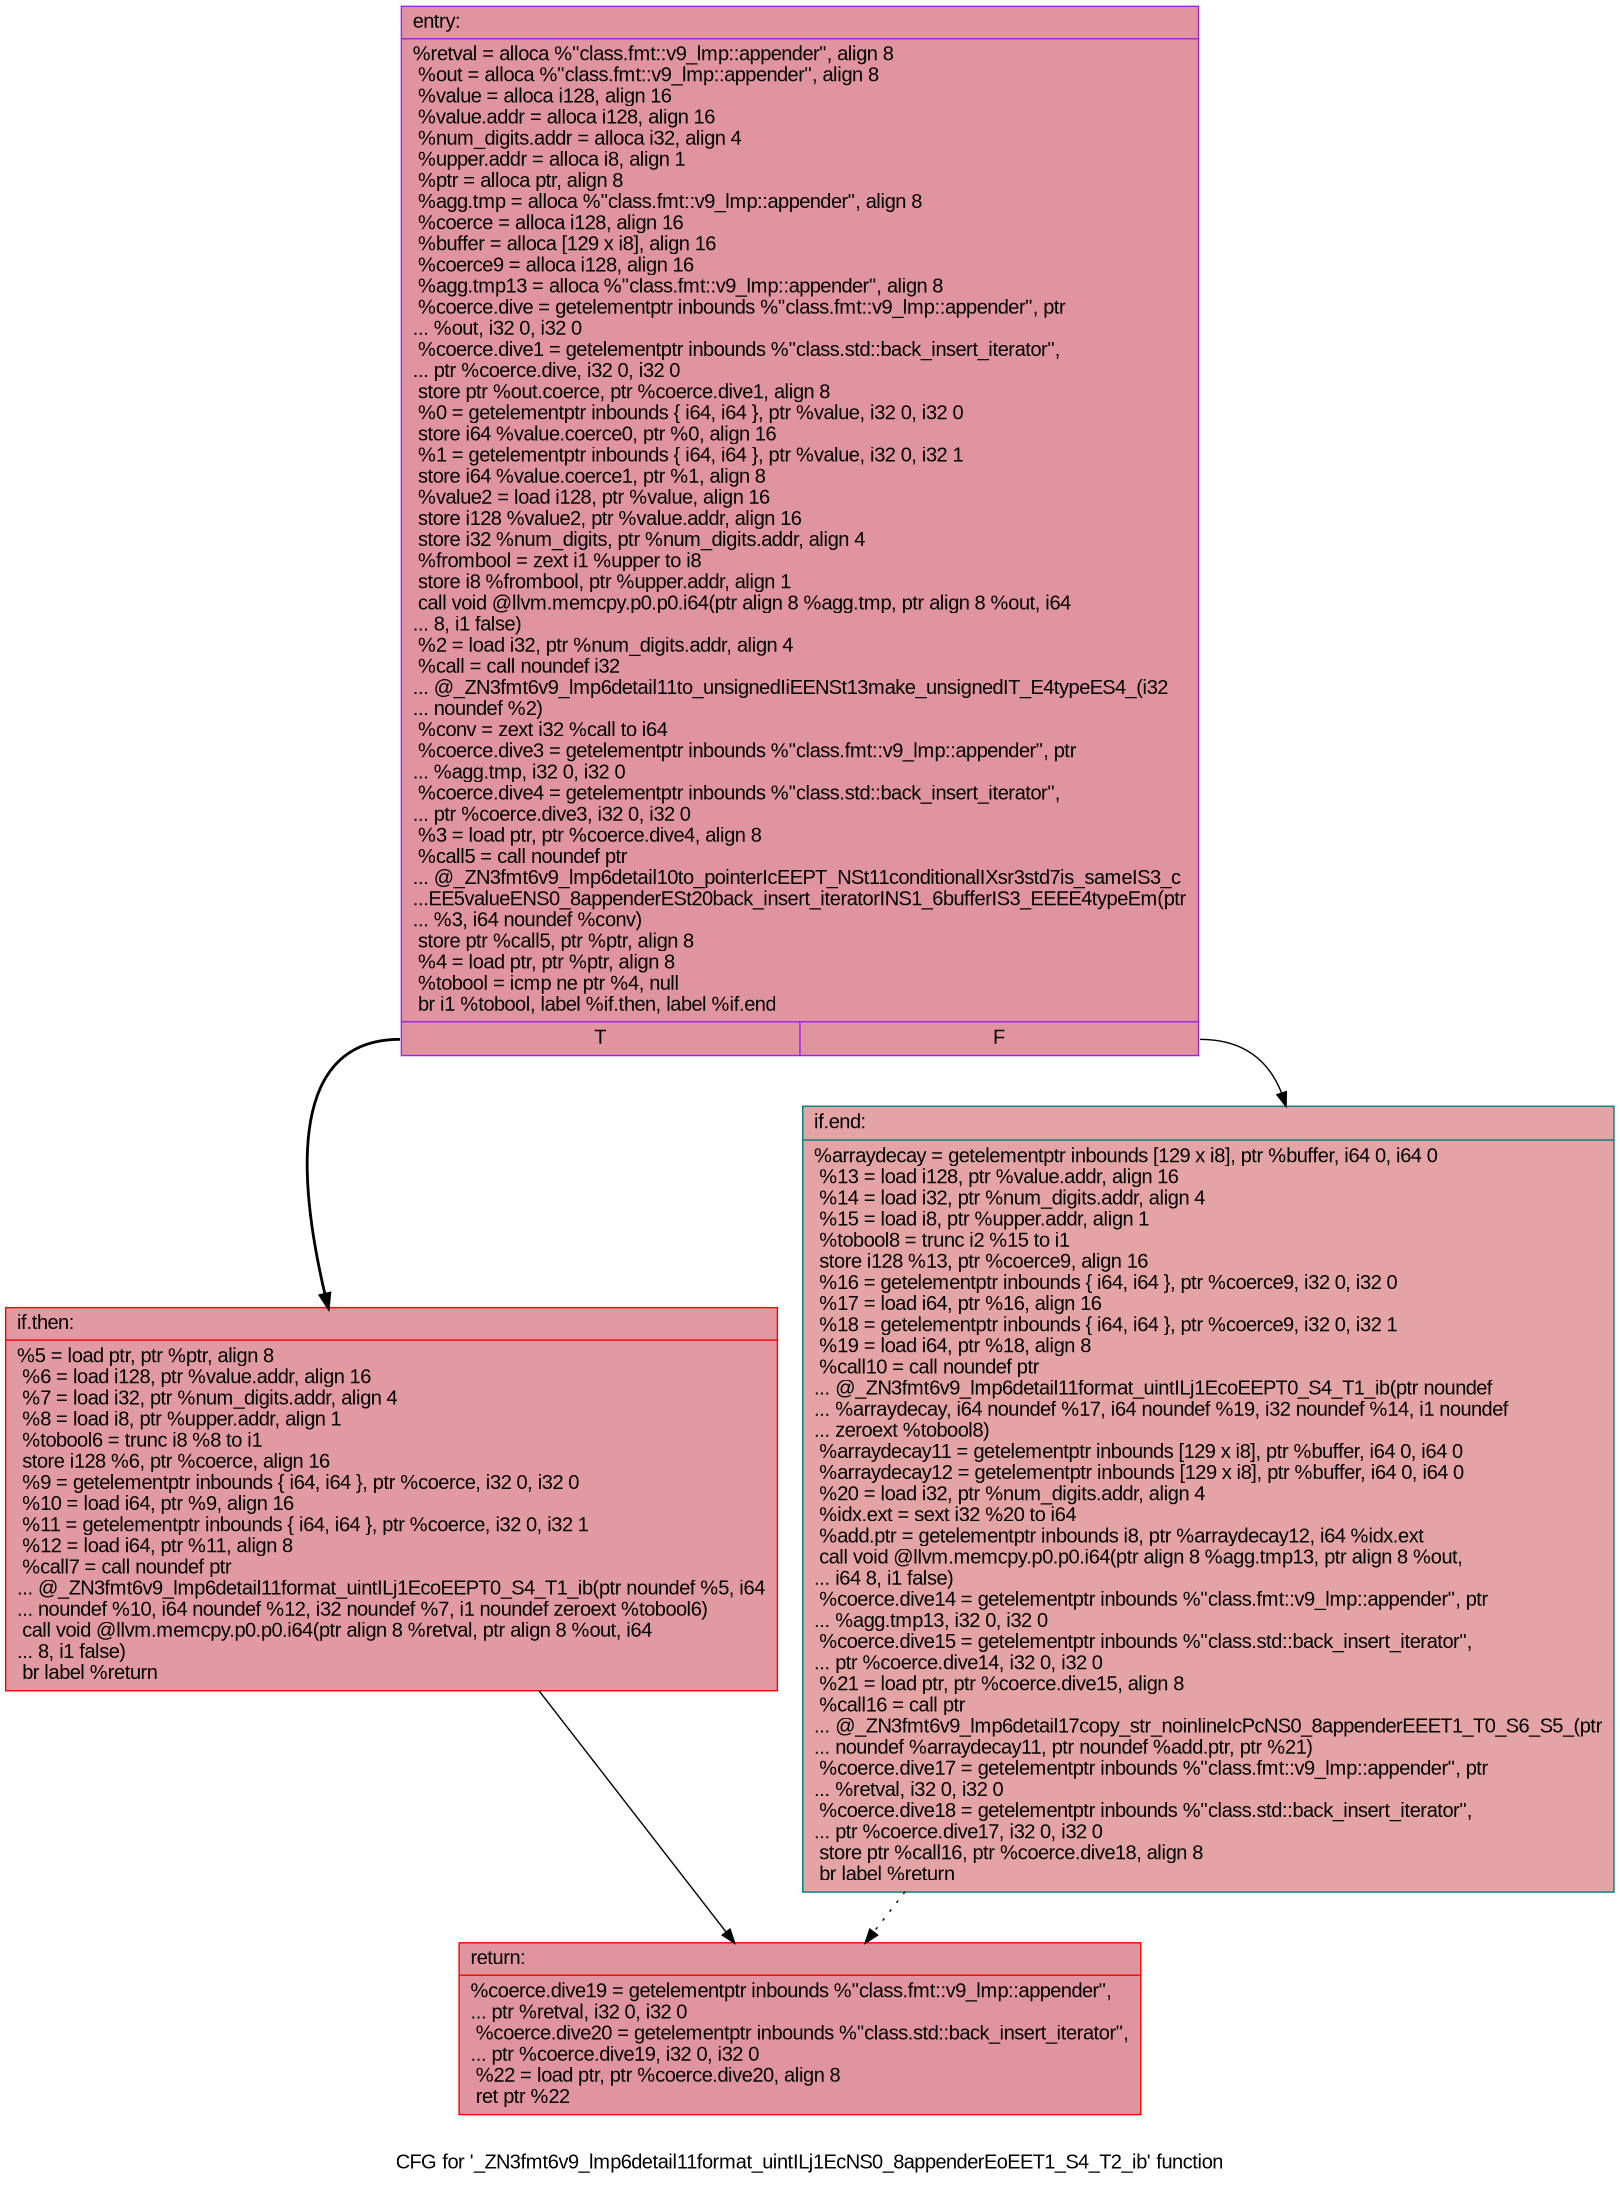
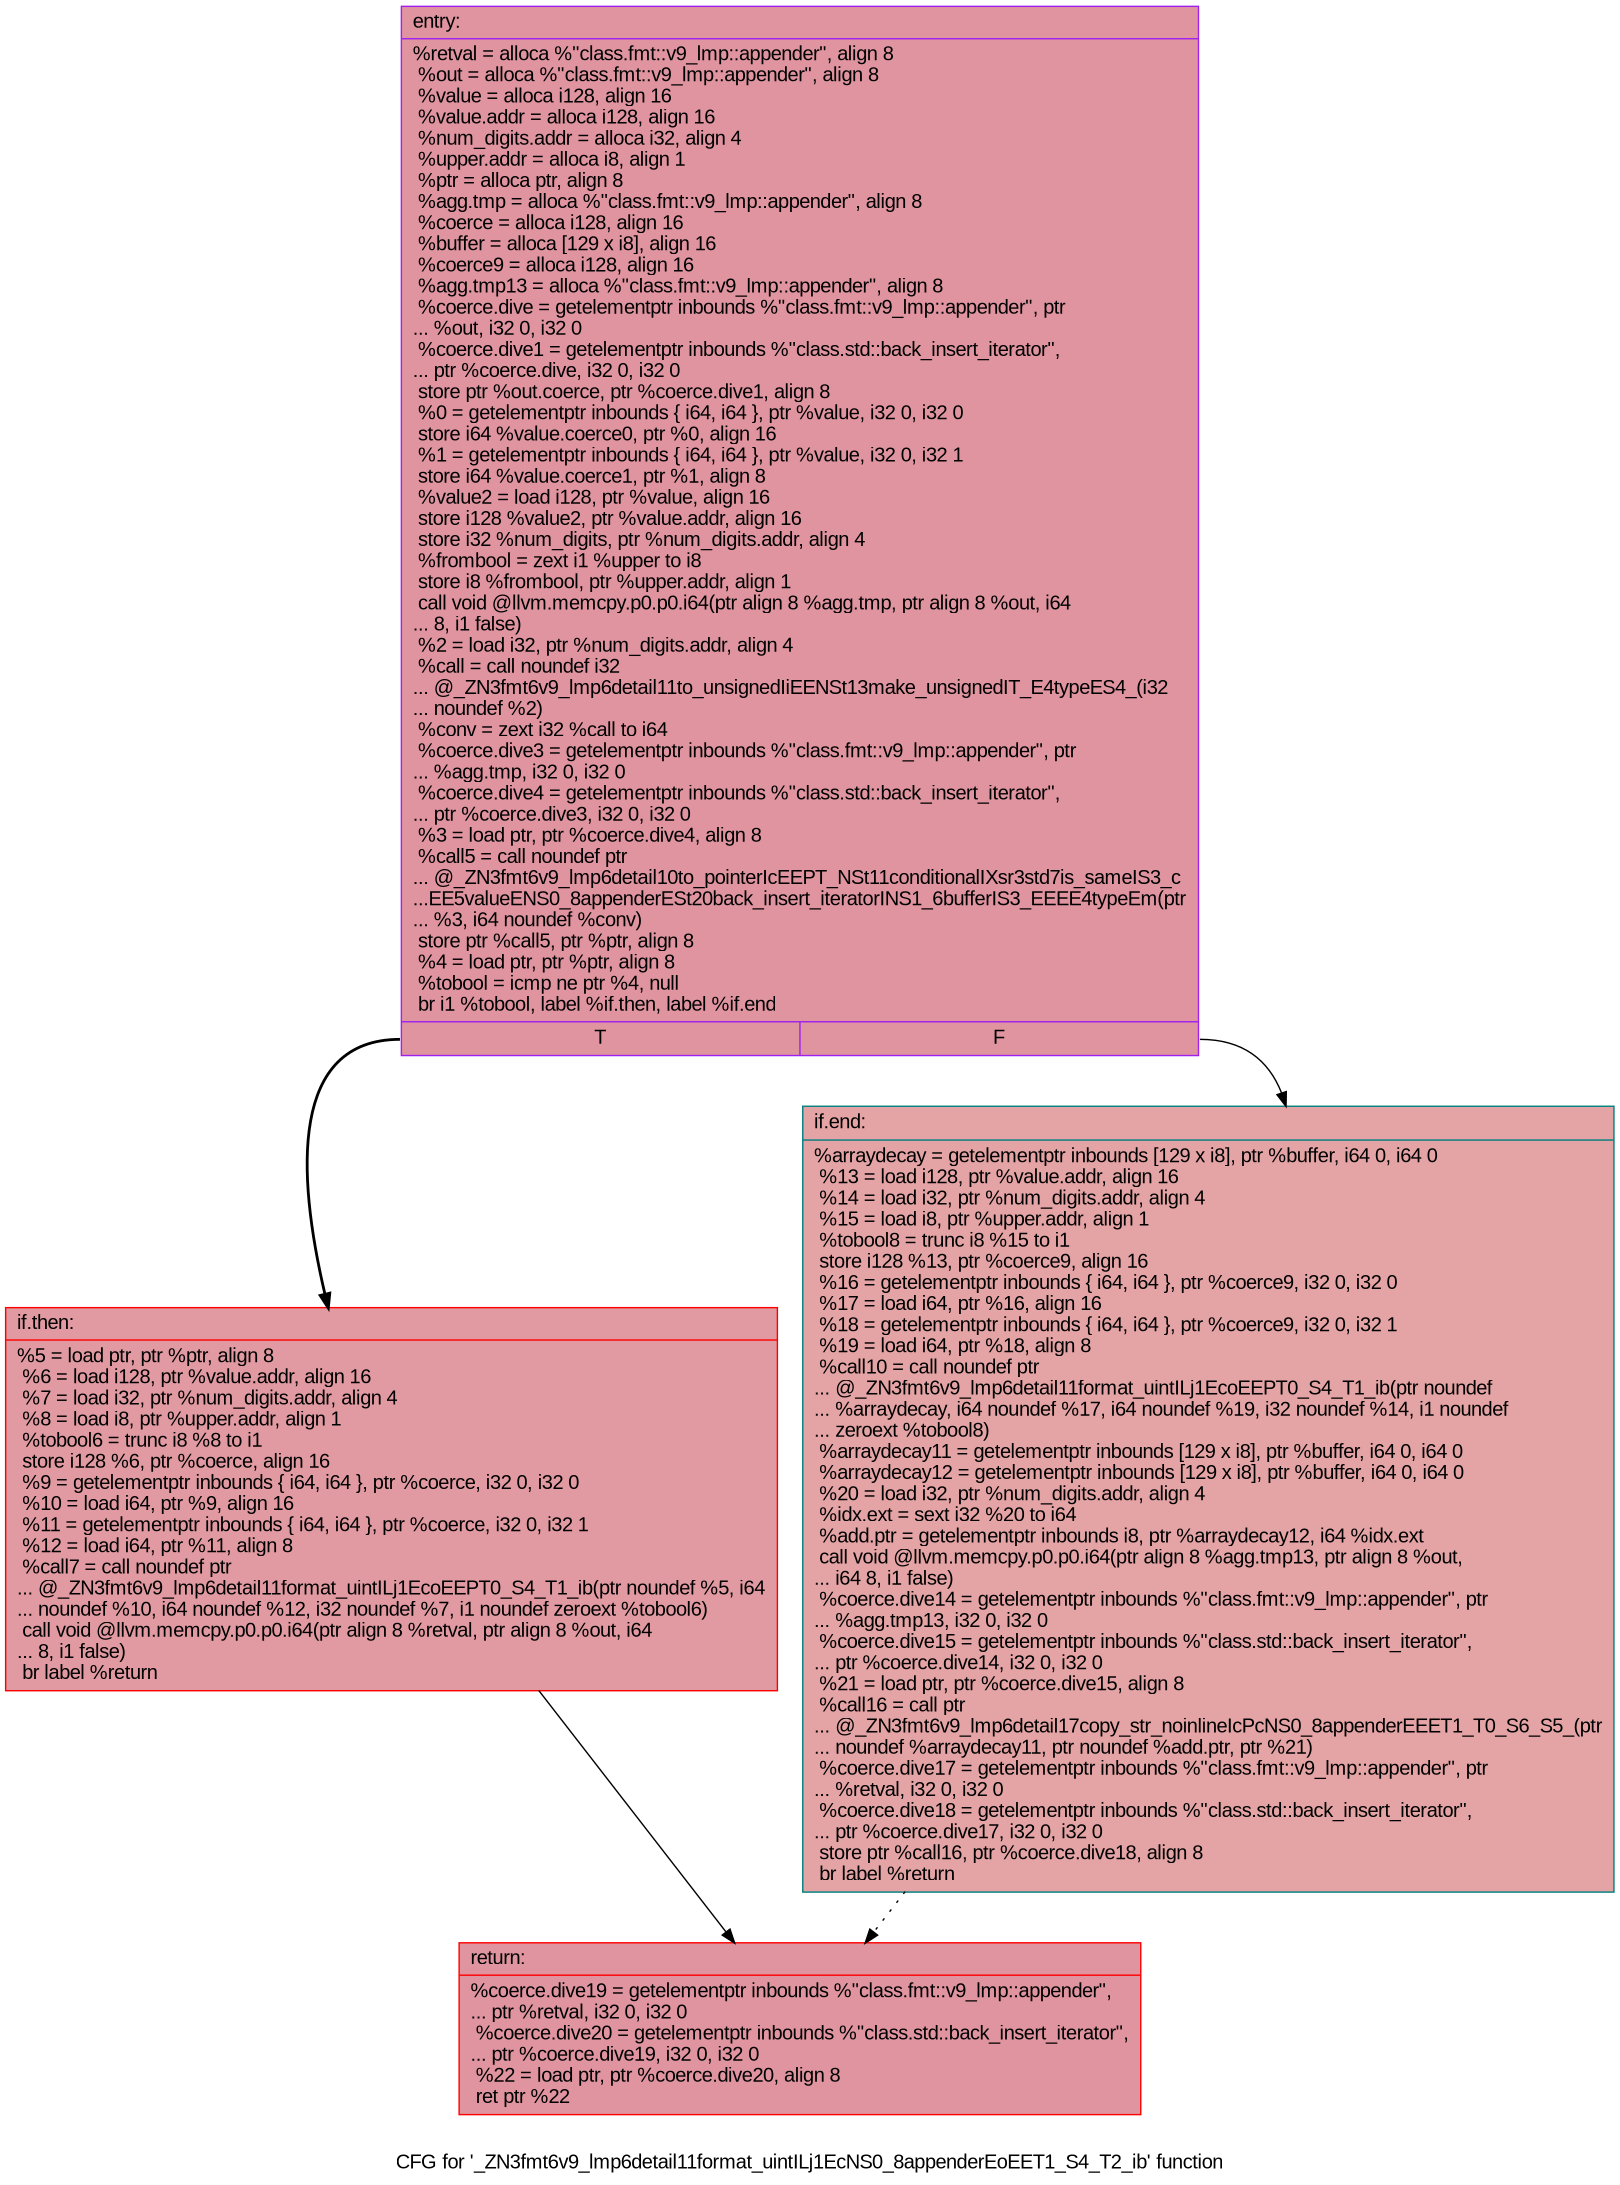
node "if.end:": text "%tobool8 = trunc i2 %15 to i1" -> "%tobool8 = trunc i8 %15 to i1"
